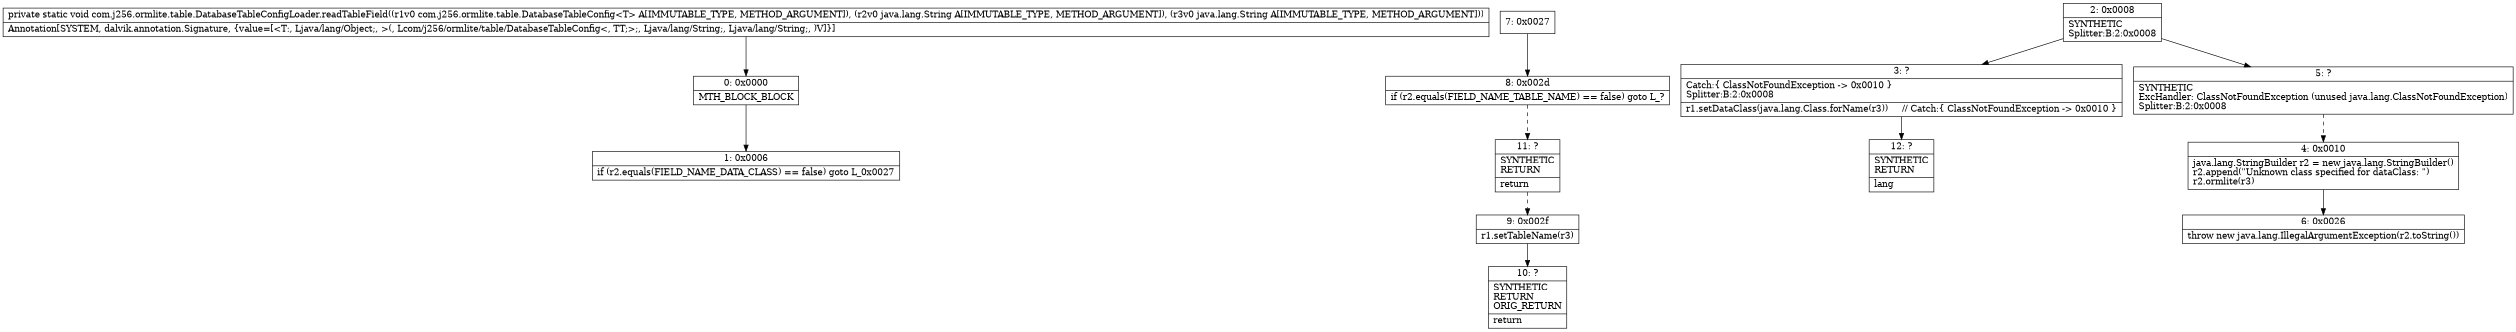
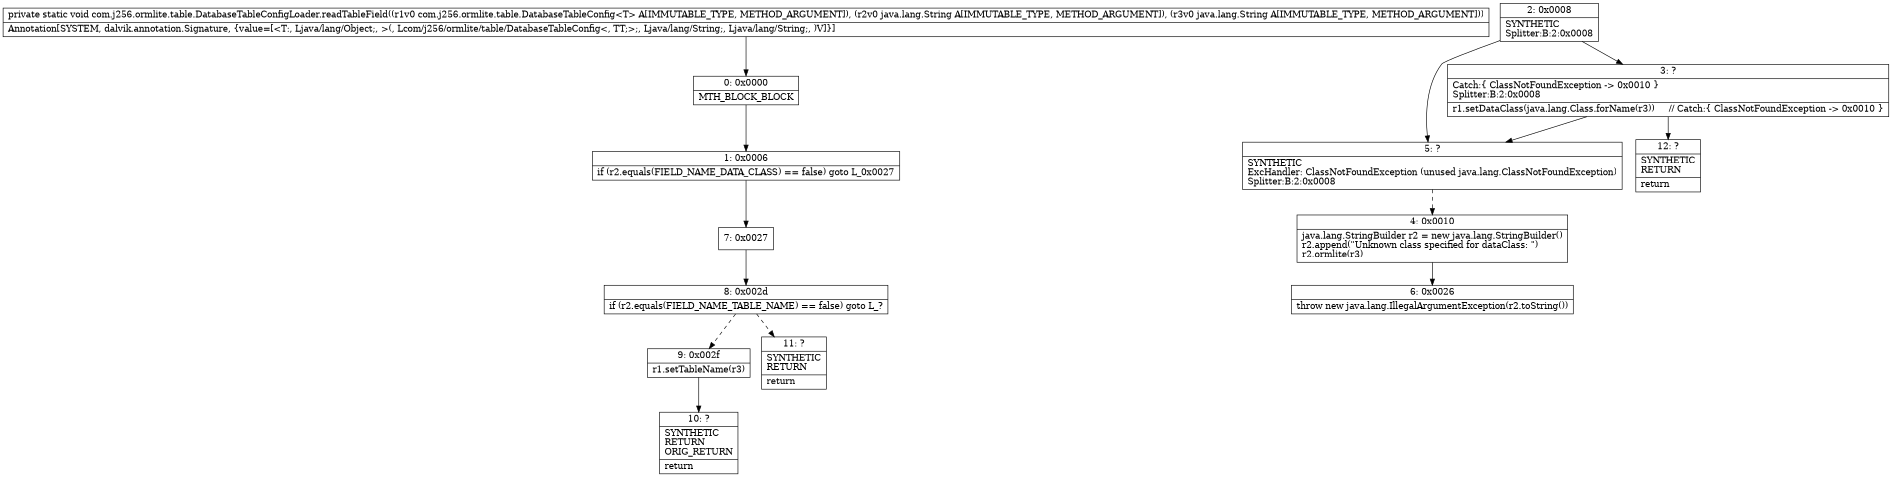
edge "3: ?" -> "5: ?": added
node "12: ?": text "lang" -> "return"
edge "11: ?" -> "9: 0x002f": now "8: 0x002d" -> "9: 0x002f"
edge "1: 0x0006" -> "7: 0x0027": added
